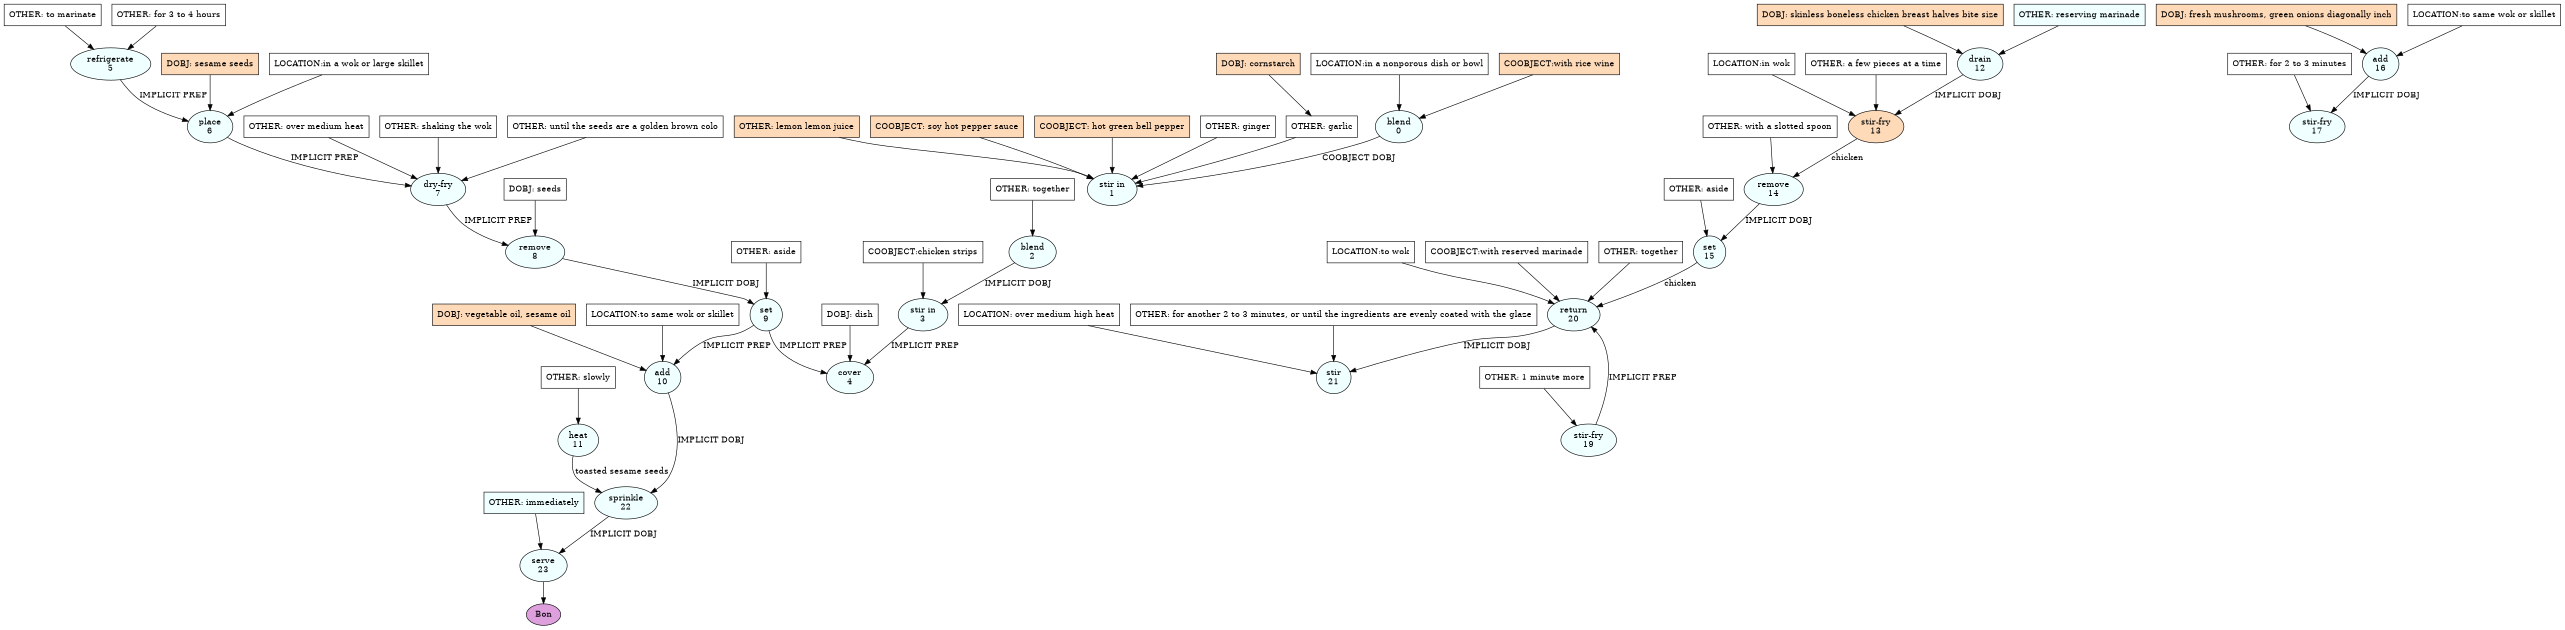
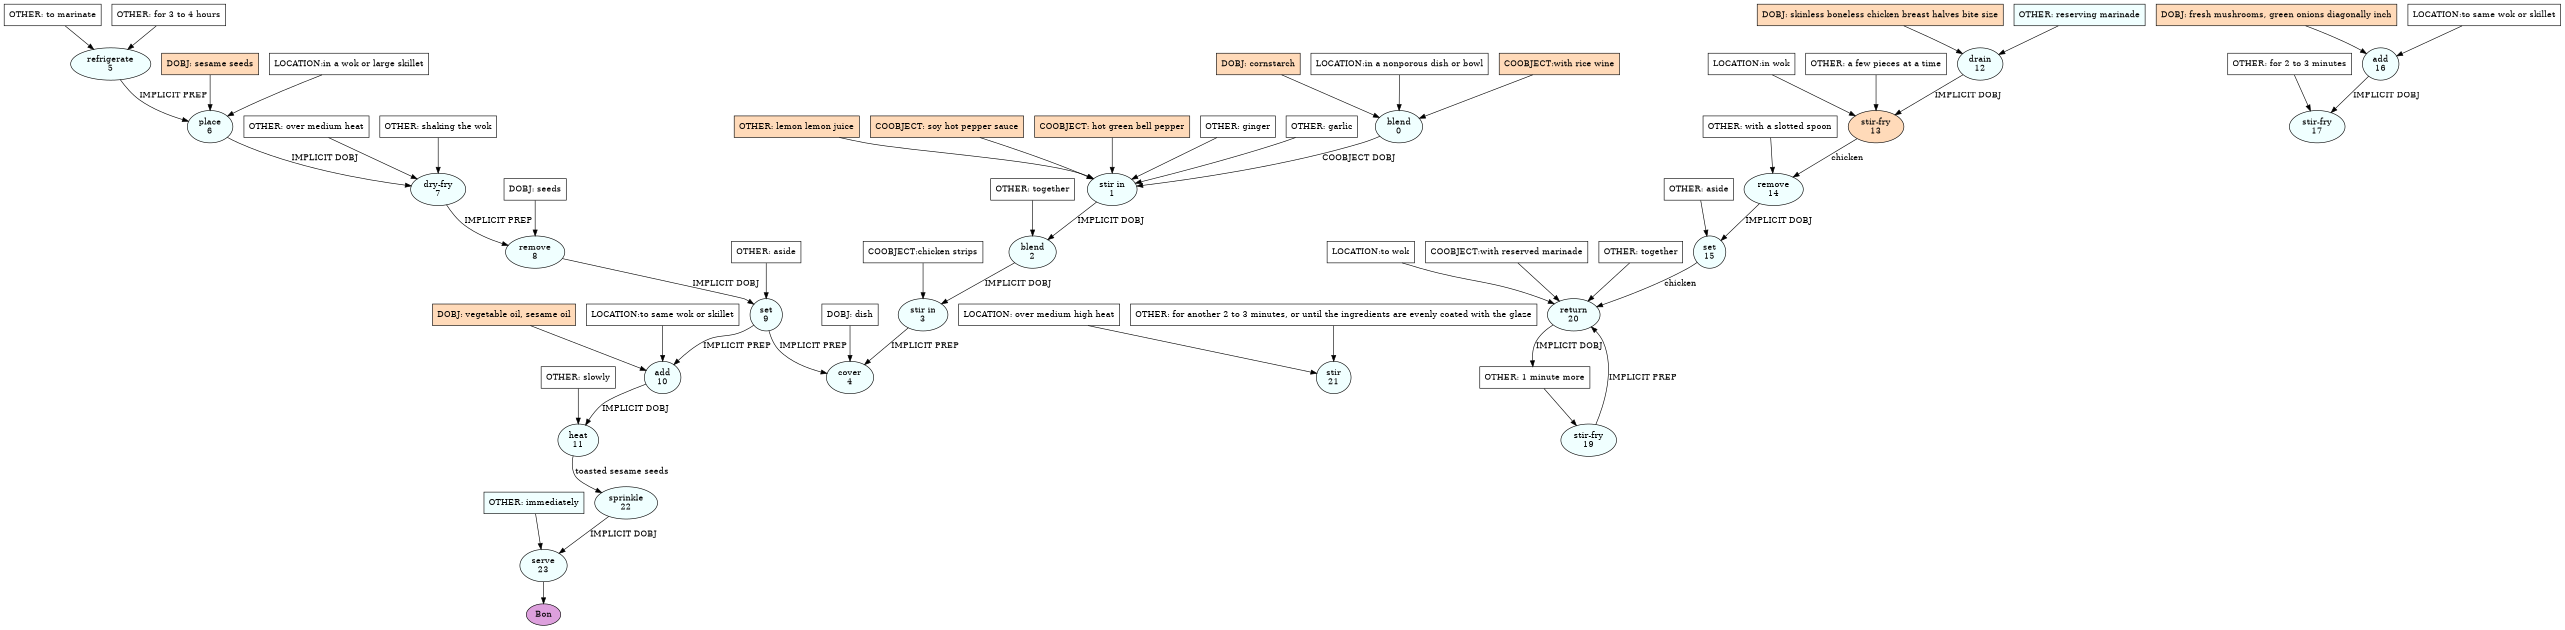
edge "DOBJ: cornstarch" -> "OTHER: garlic": now "DOBJ: cornstarch" -> "blend 0"
node "OTHER: until the seeds are a golden brown colo": removed
edge "place 6" -> "dry-fry 7": label "IMPLICIT PREP" -> "IMPLICIT DOBJ"
edge "stir in 1" -> "blend 2": added, label "IMPLICIT DOBJ"
edge "return 20" -> "stir 21": now "return 20" -> "OTHER: 1 minute more"
edge "add 10" -> "sprinkle 22": now "add 10" -> "heat 11"
